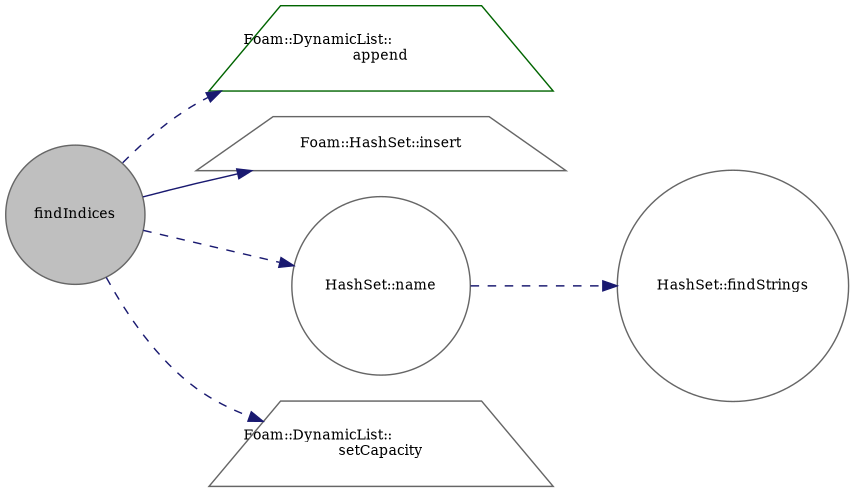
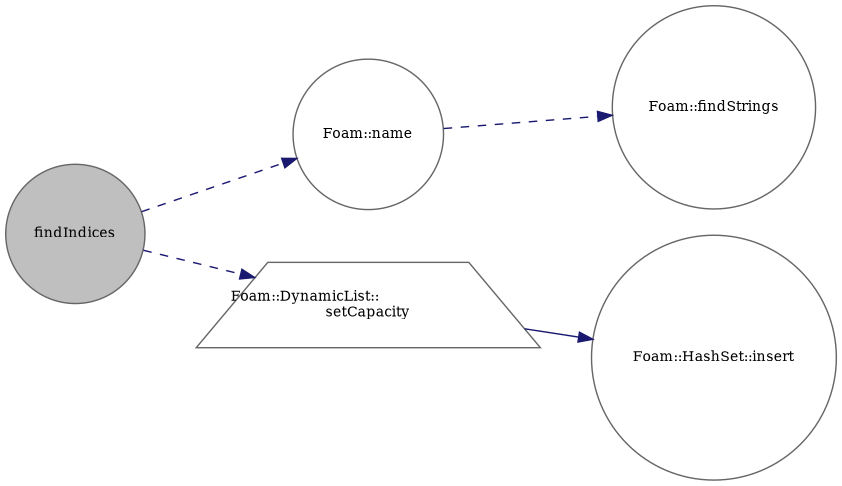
node "Foam::DynamicList:: append": removed
node "Foam::HashSet::insert": shape trapezium -> circle
edge "findIndices" -> "Foam::HashSet::insert": now "Foam::DynamicList:: setCapacity" -> "Foam::HashSet::insert"
node "HashSet::name": label "HashSet::name" -> "Foam::name"
node "HashSet::findStrings": label "HashSet::findStrings" -> "Foam::findStrings"
